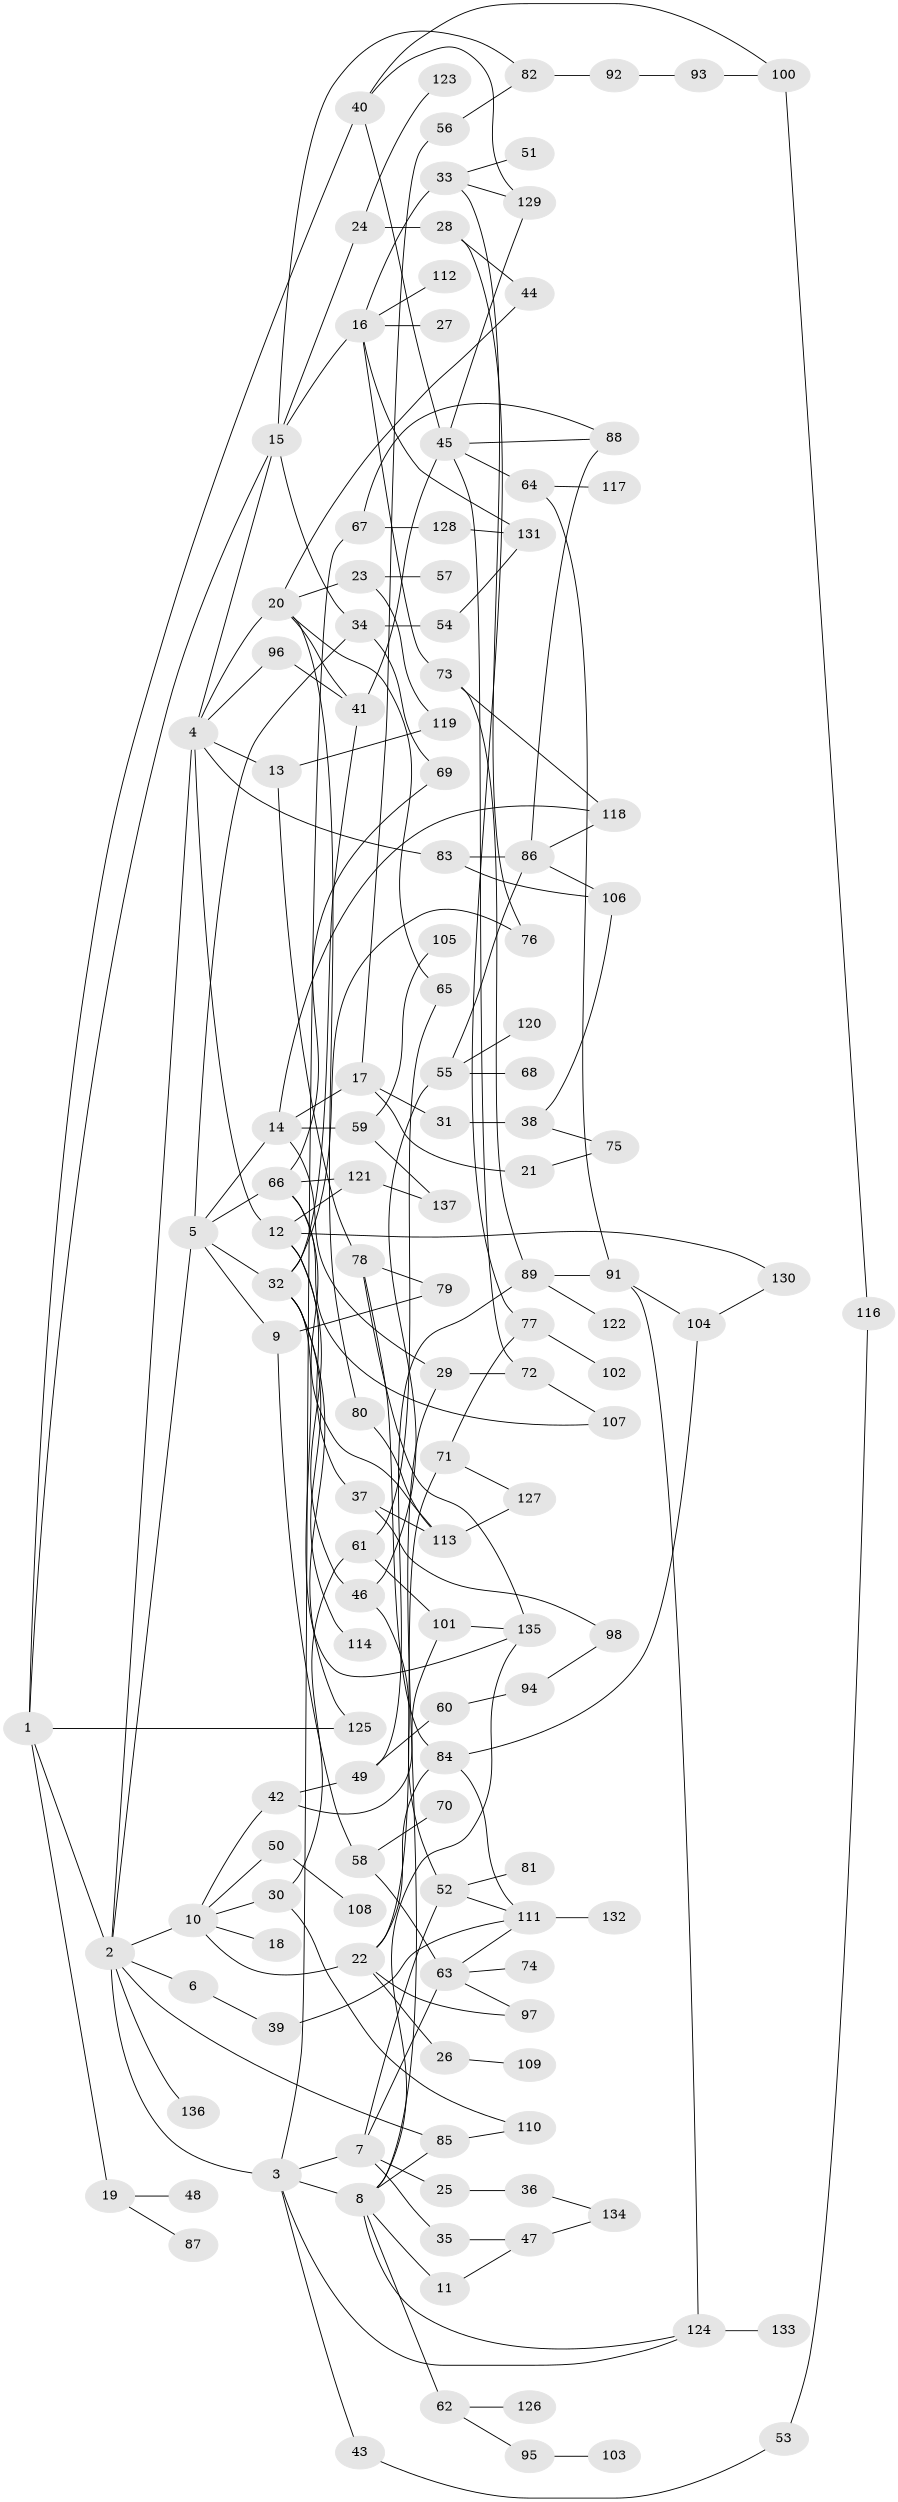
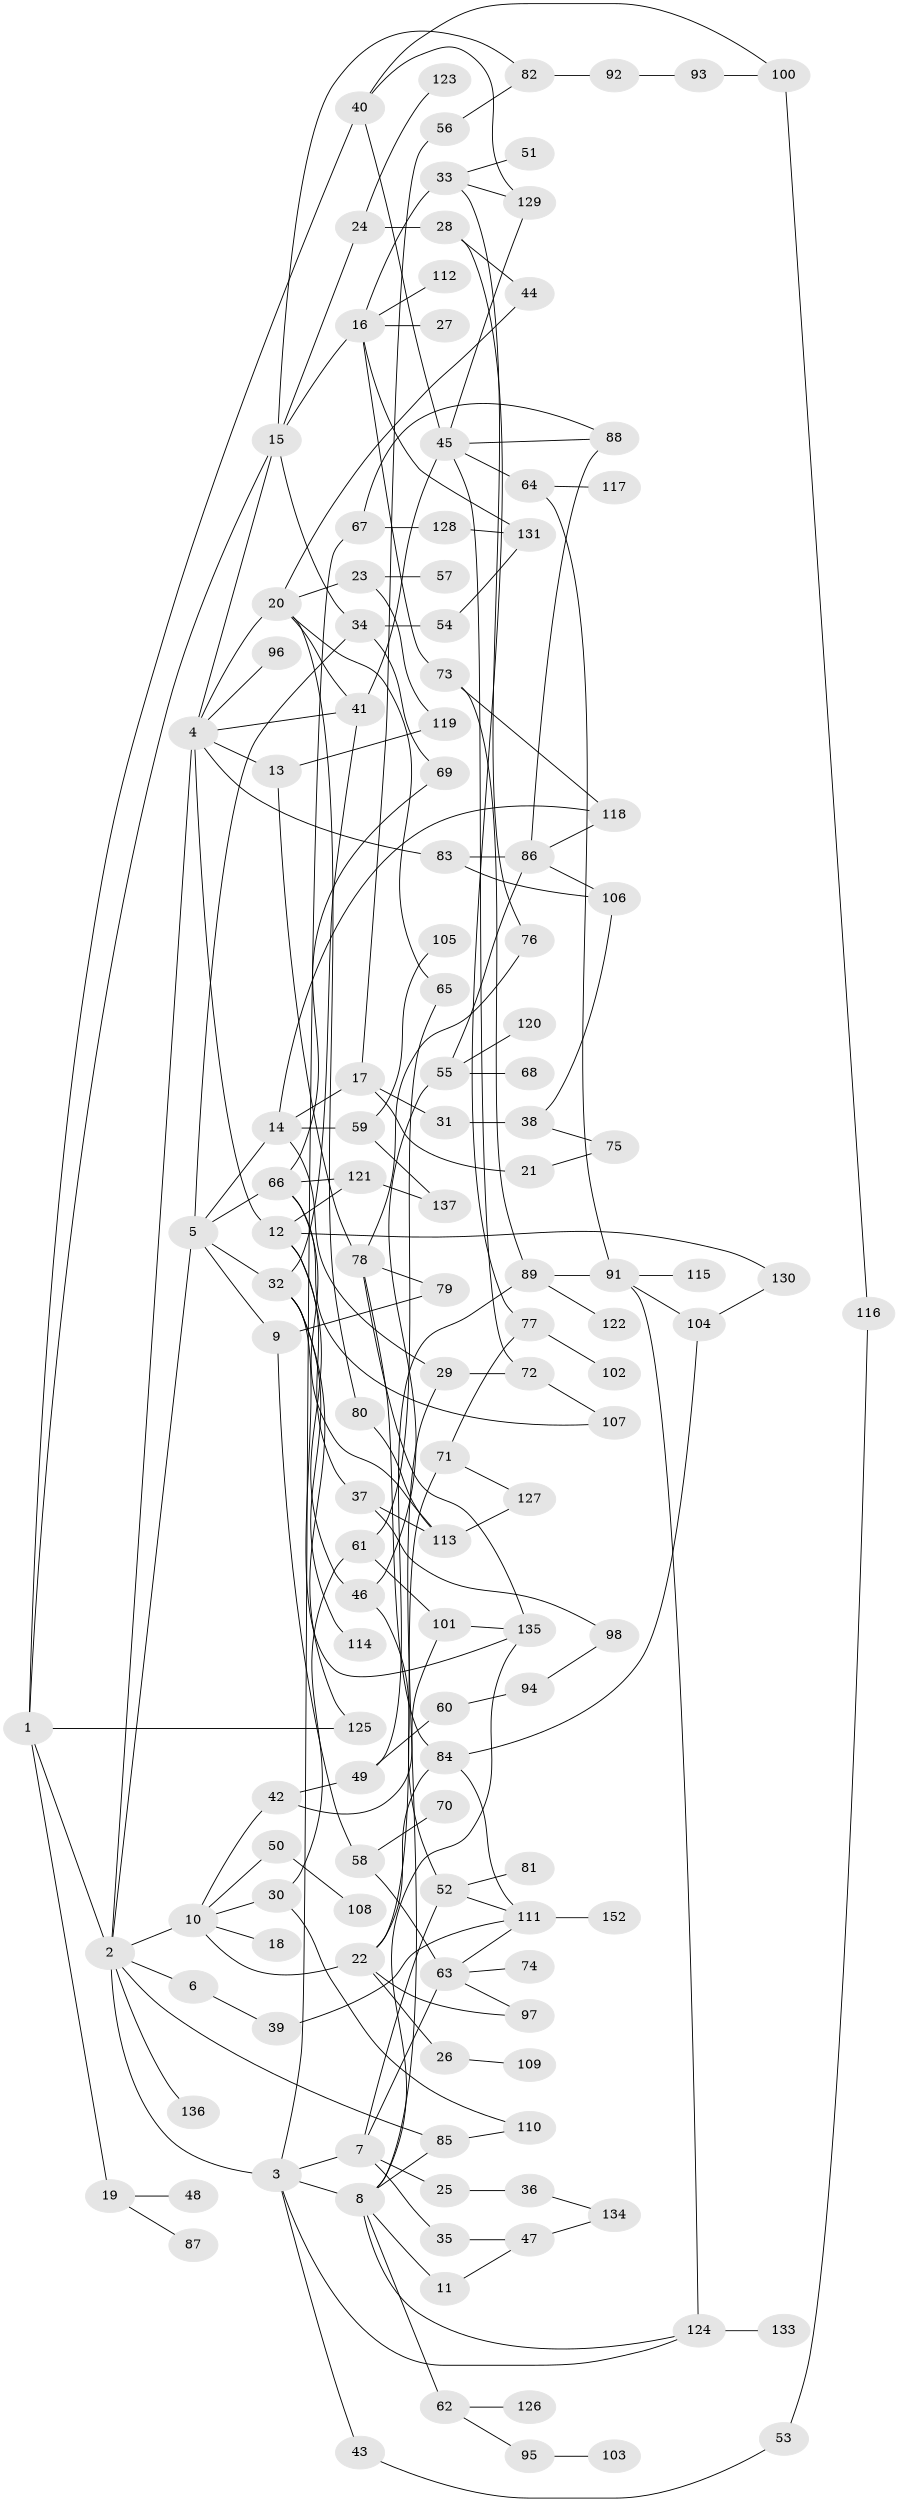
edge "96" -- "41": now "4" -- "41"
edge "76" -- "32": now "76" -- "78"
node "115": added
node "132": label "132" -> "152"
